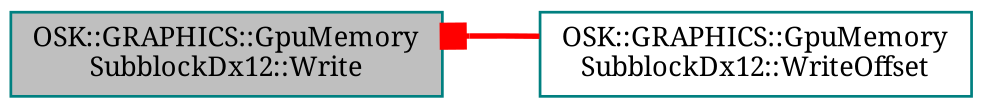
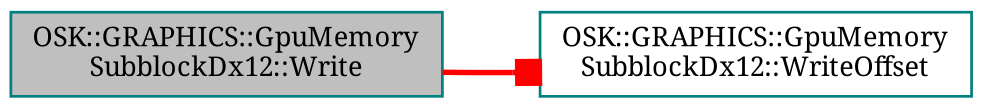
edge "OSK::GRAPHICS::GpuMemory SubblockDx12::WriteOffset" -> "OSK::GRAPHICS::GpuMemory SubblockDx12::Write": reversed
